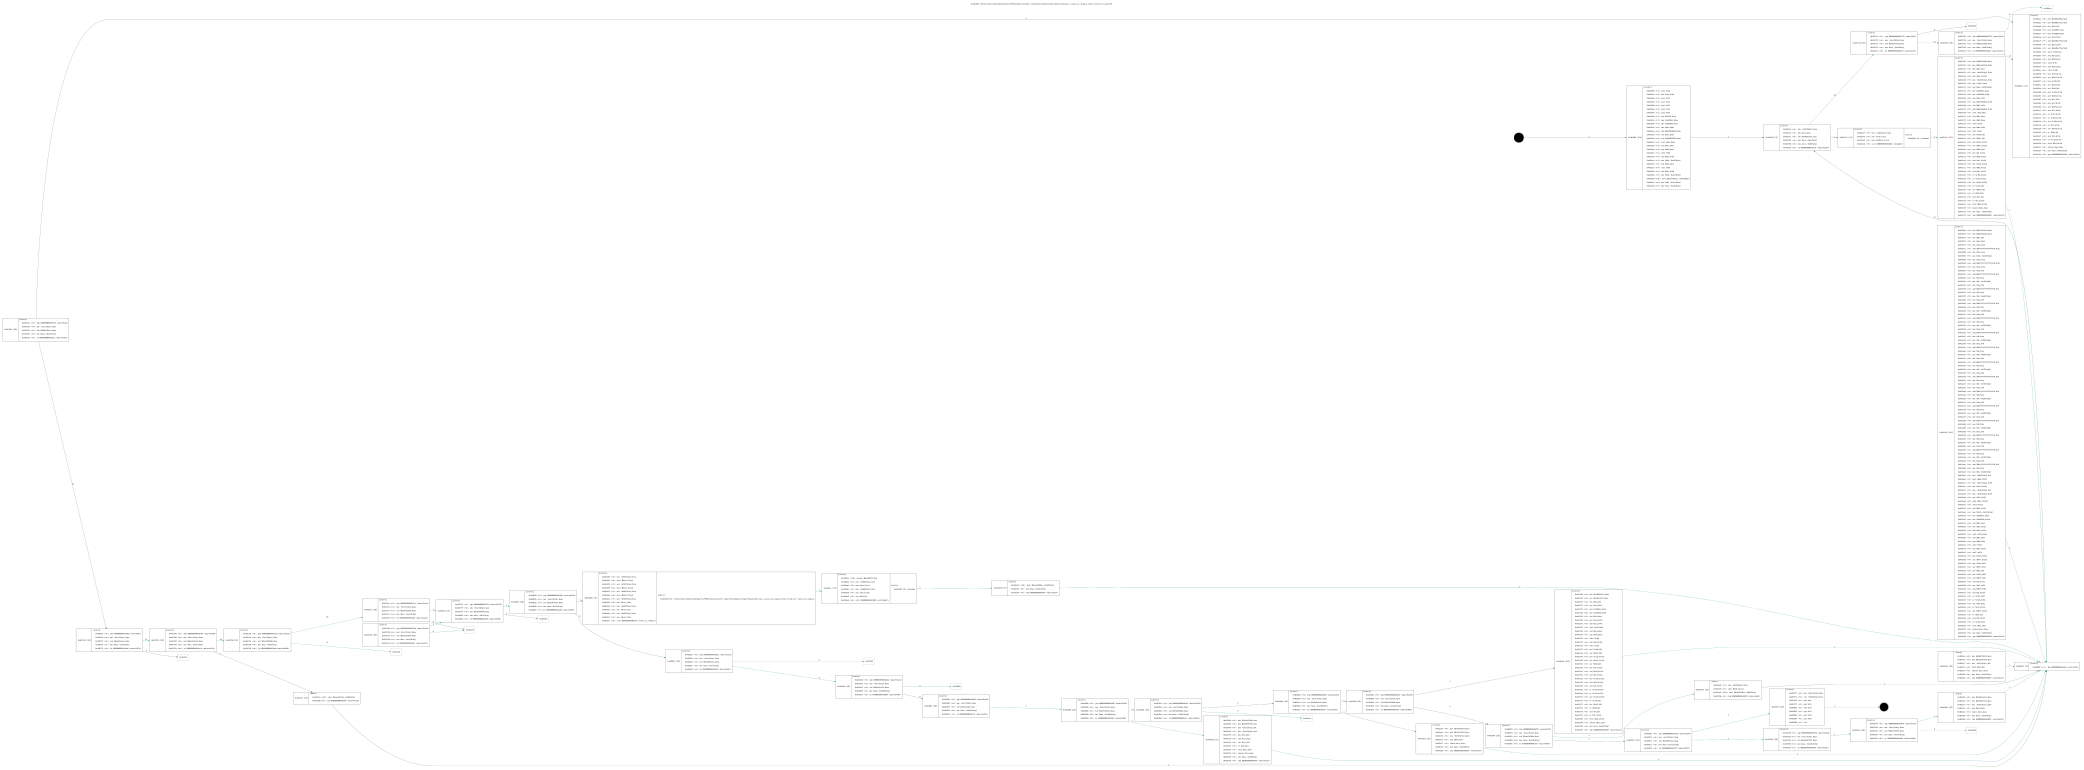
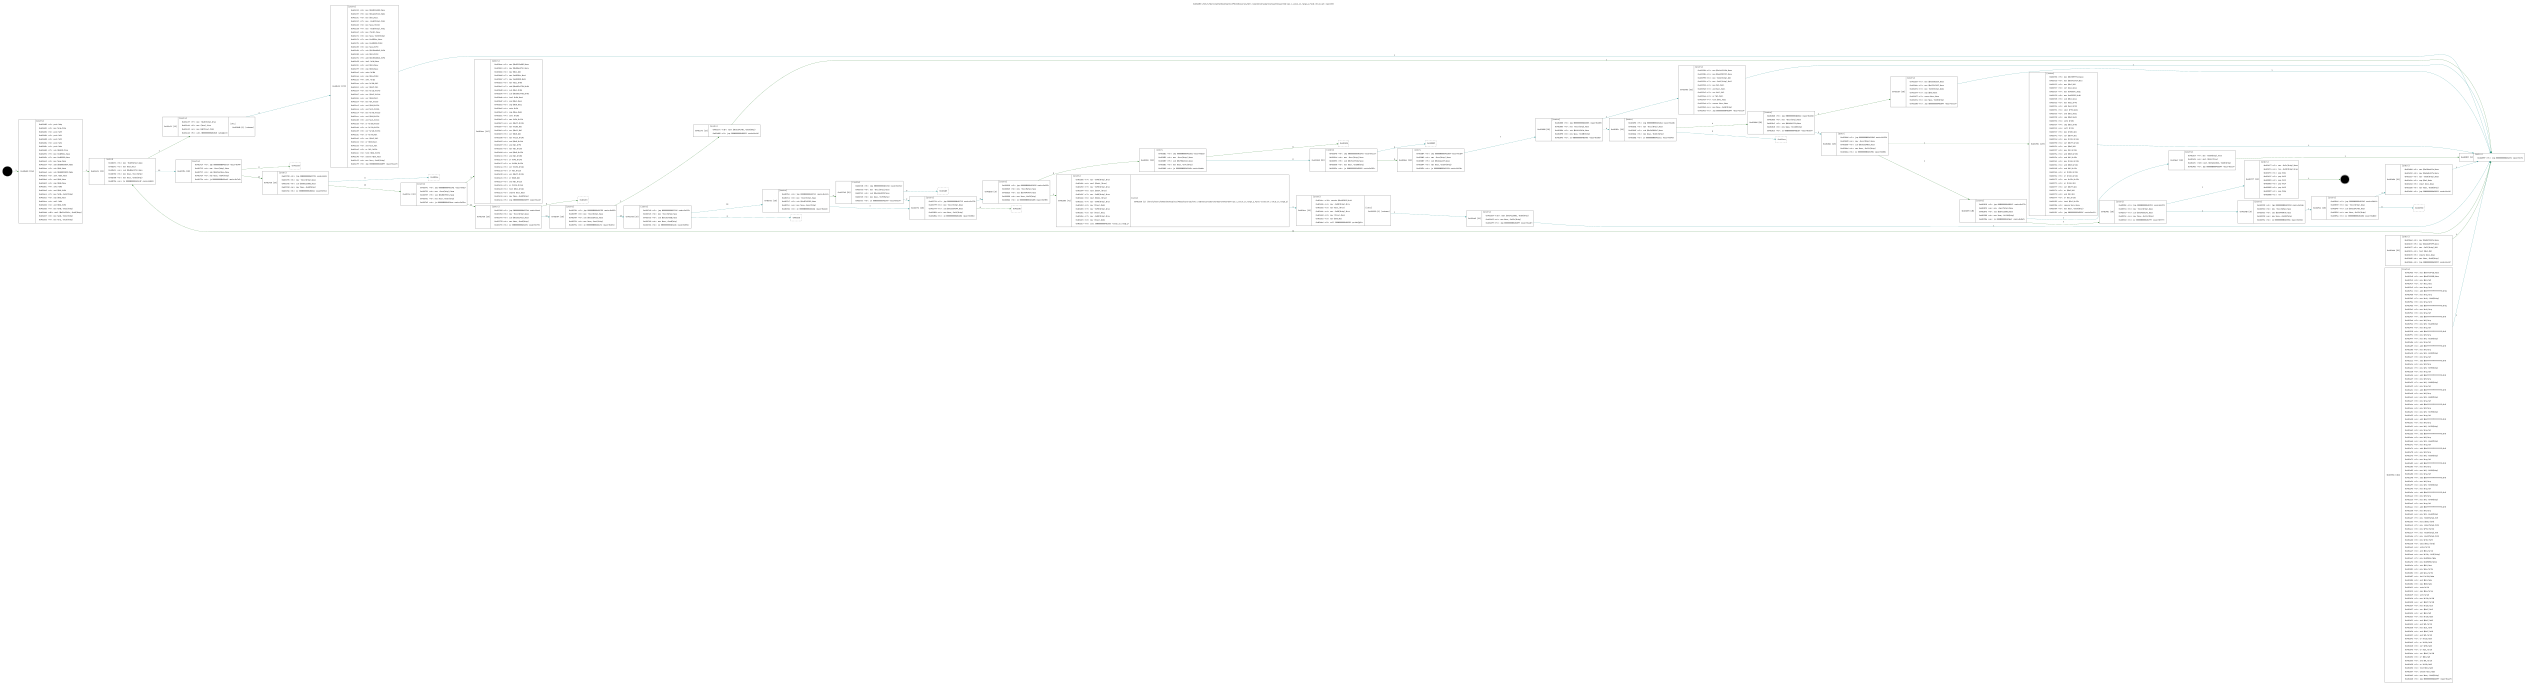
edge "0x401730 [28]" -> "0x401bac [147]": now "0x401730 [28]" -> "0x40174c [28]"
edge "0x4017bc [28]" -> "0x401d49": now "0x4017bc [28]" -> "0x4017d8 [28]"
